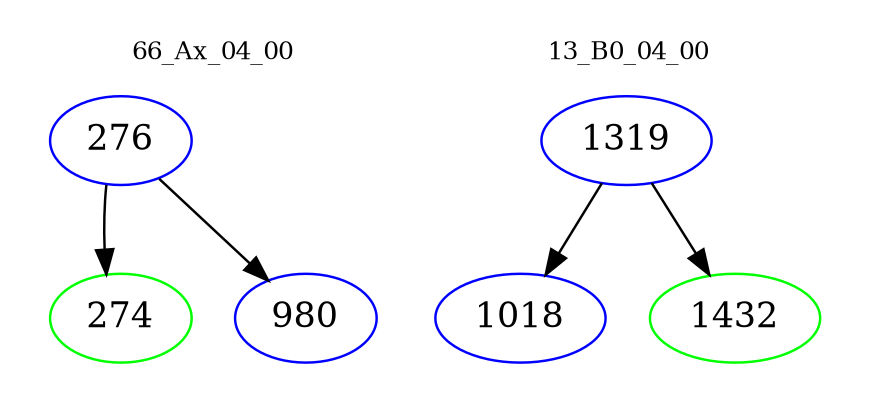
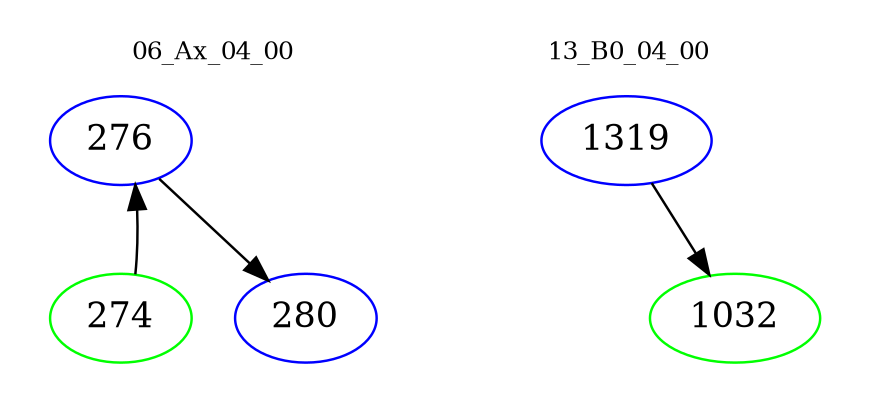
cluster "66_Ax_04_00": label "66_Ax_04_00" -> "06_Ax_04_00"
edge "276" -> "274": reversed
node "980": label "980" -> "280"
node "1018": removed
node "1432": label "1432" -> "1032"
